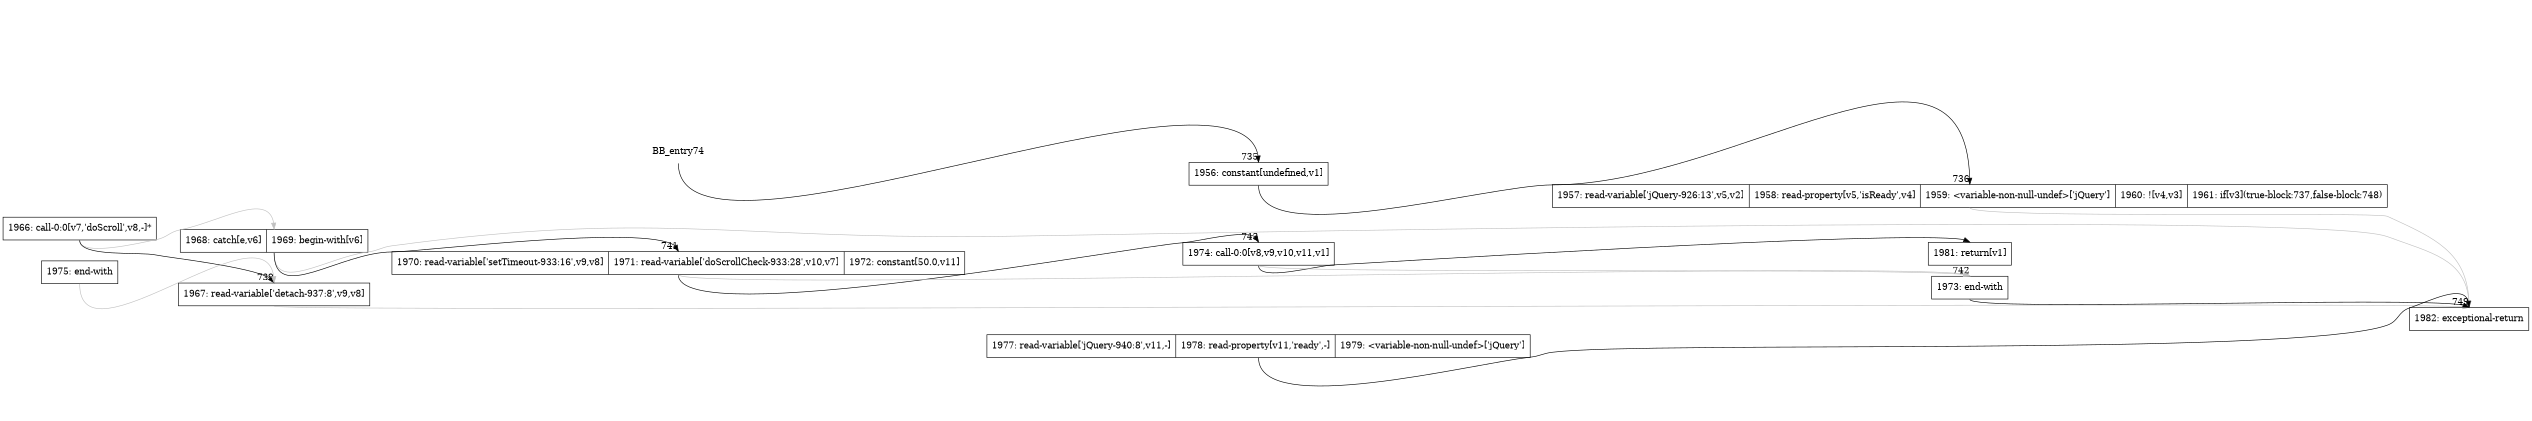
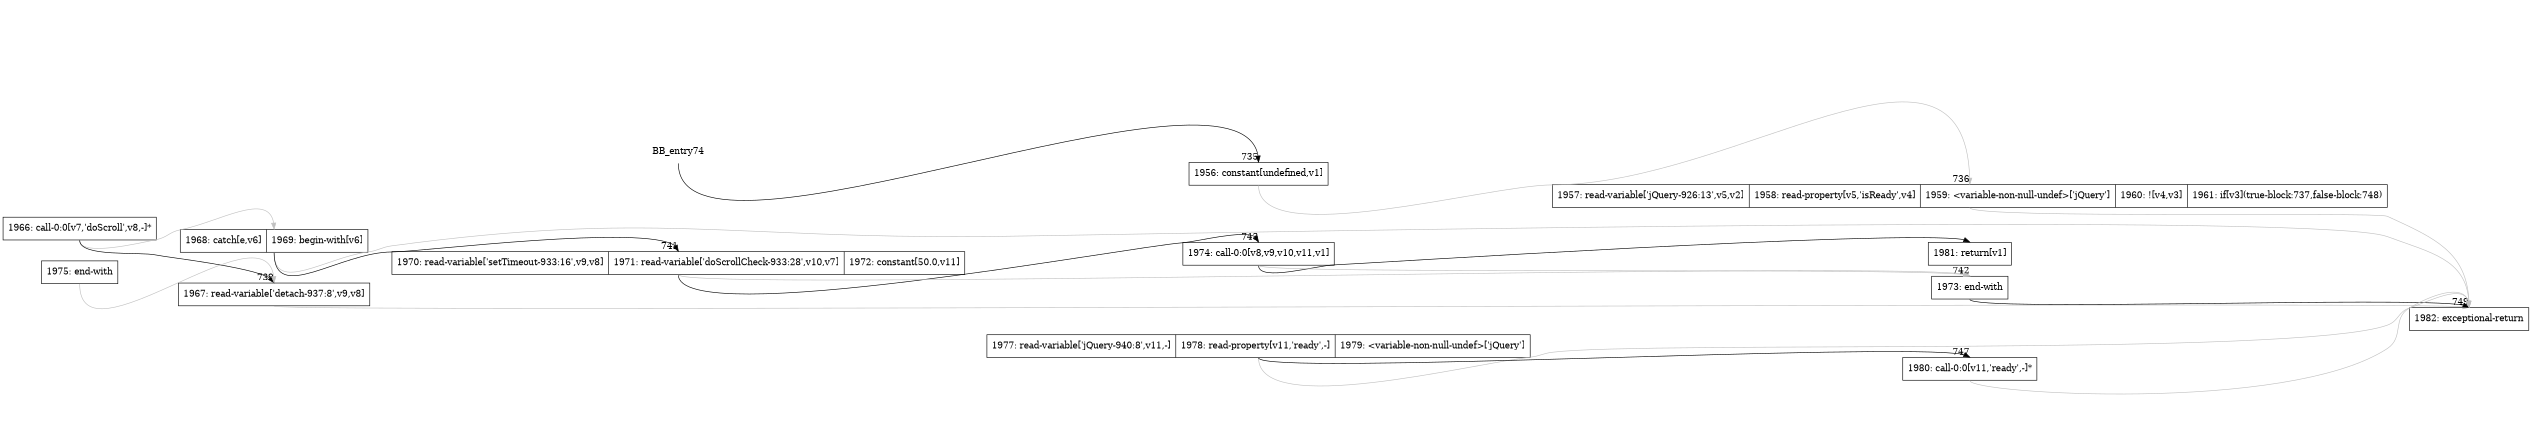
edge "1956: constant[undefined,v1]" -> "1957: read-variable['jQuery-926:13',v5,v2]": color black -> gray
edge "1977: read-variable['jQuery-940:8',v11,-]" -> "1982: exceptional-return": color black -> gray
node "1980: call-0:0[v11,'ready',-]*": added
